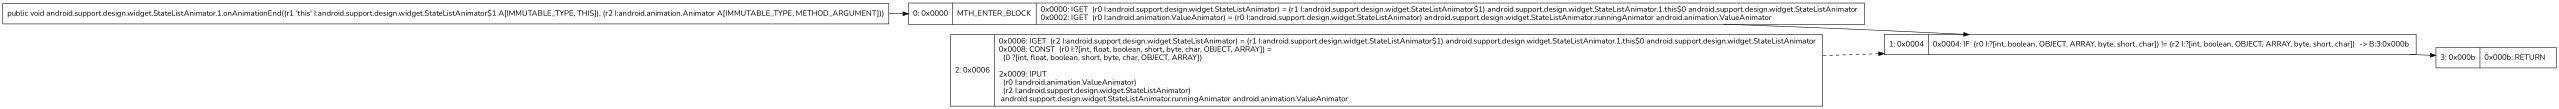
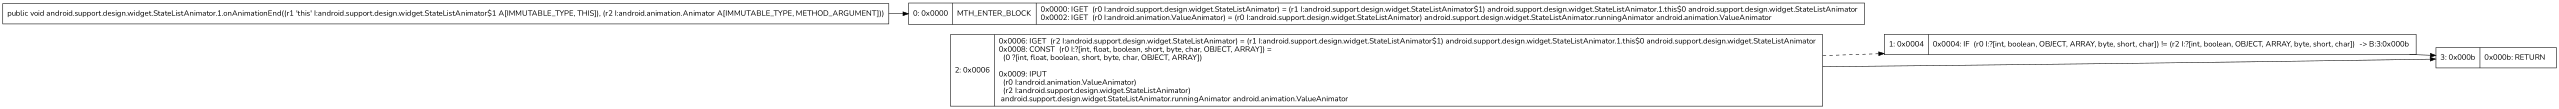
edge "0: 0x0000" -> "1: 0x0004": removed
edge "2: 0x0006" -> "3: 0x000b": added
node "2: 0x0006": text "2x0009: IPUT" -> "0x0009: IPUT"
